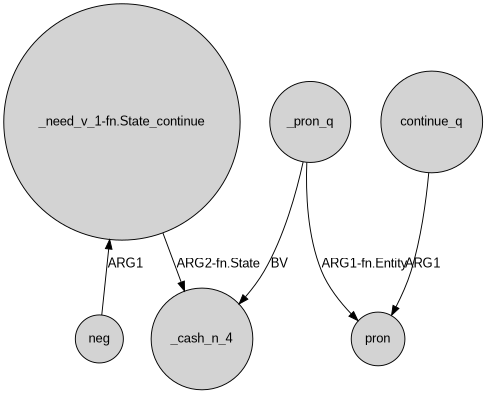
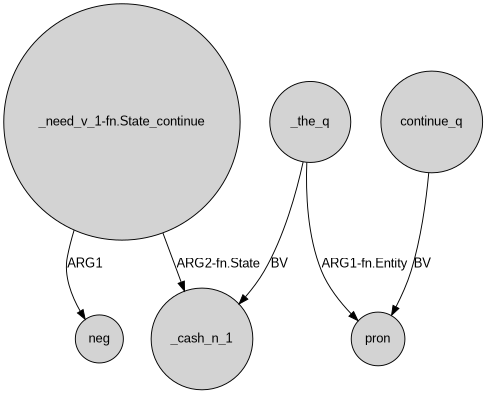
node "_pron_q": label "_pron_q" -> "_the_q"
edge "continue_q" -> "pron": label "ARG1" -> "BV"
edge "neg" -> "_need_v_1-fn.State_continue": reversed
node "_cash_n_4": label "_cash_n_4" -> "_cash_n_1"
